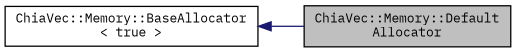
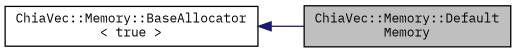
node "ChiaVec::Memory::Default Allocator": label "ChiaVec::Memory::Default Allocator" -> "ChiaVec::Memory::Default Memory"
